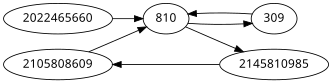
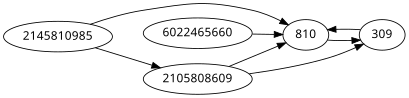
node "2022465660": label "2022465660" -> "6022465660"
edge "810" -> "2145810985": reversed
edge "2105808609" -> "309": added
